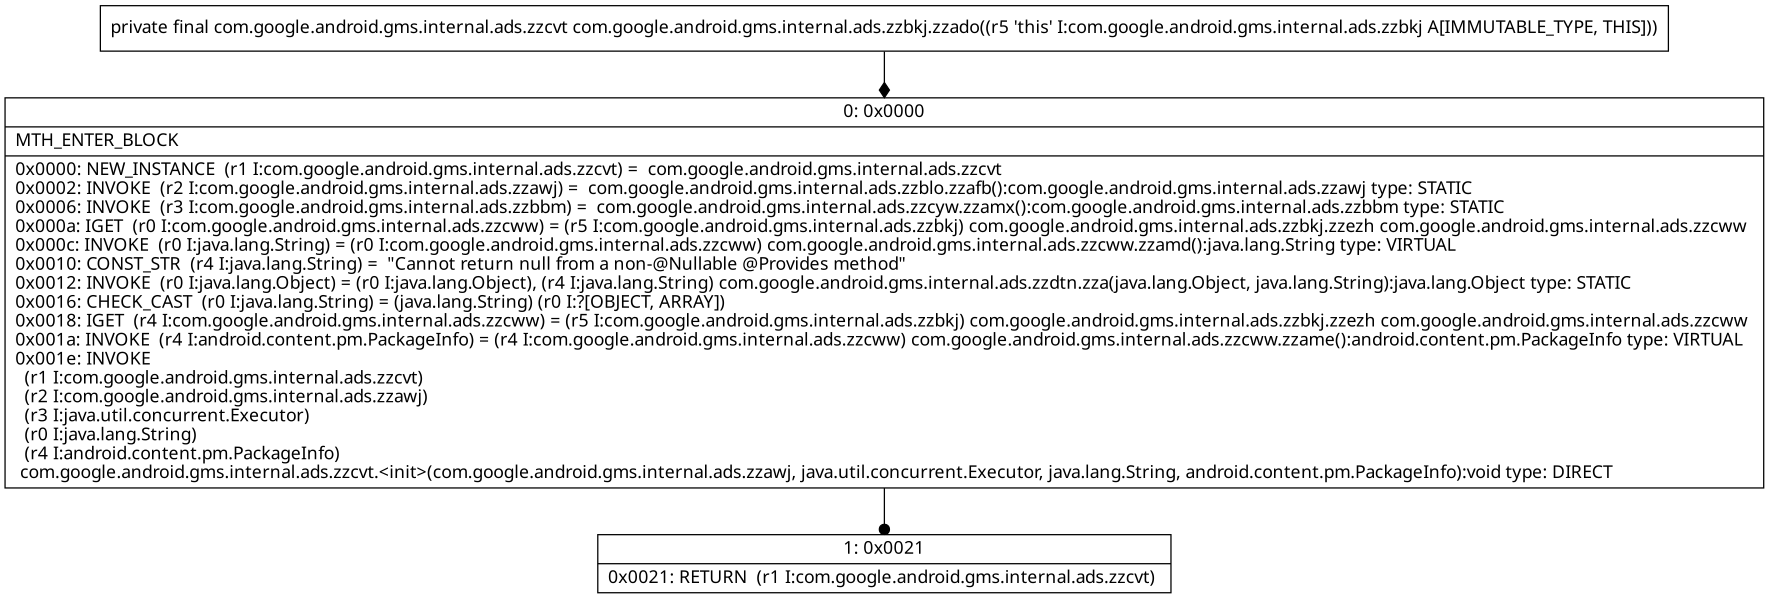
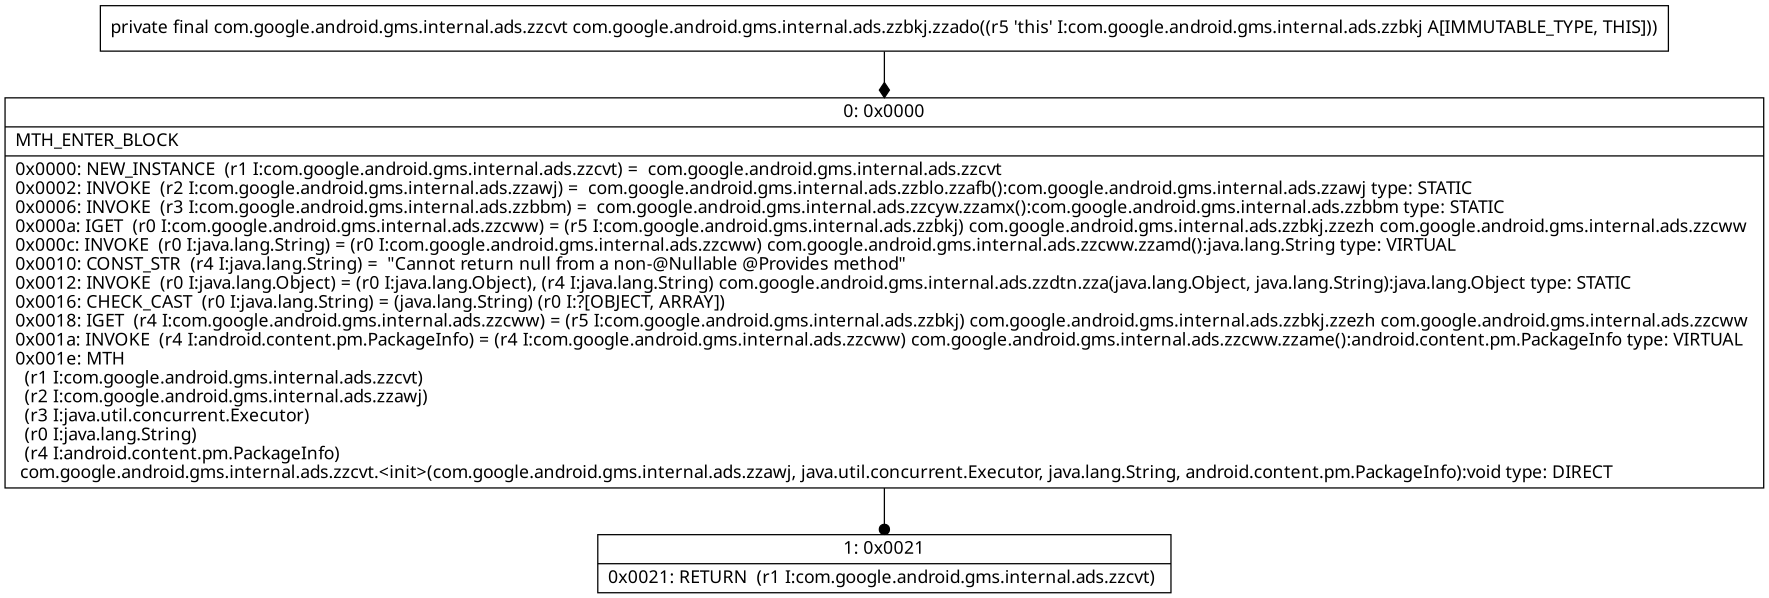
node "0: 0x0000": text "0x001e: INVOKE" -> "0x001e: MTH"
